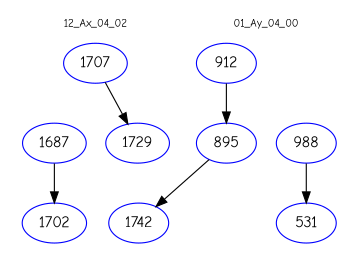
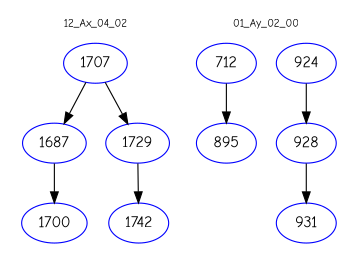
cluster "01_Ay_04_00": label "01_Ay_04_00" -> "01_Ay_02_00"
node "912": label "912" -> "712"
node "924": added
edge "1707" -> "1687": added
node "988": label "988" -> "928"
edge "895" -> "1742": now "1729" -> "1742"
node "1702": label "1702" -> "1700"
node "531": label "531" -> "931"
